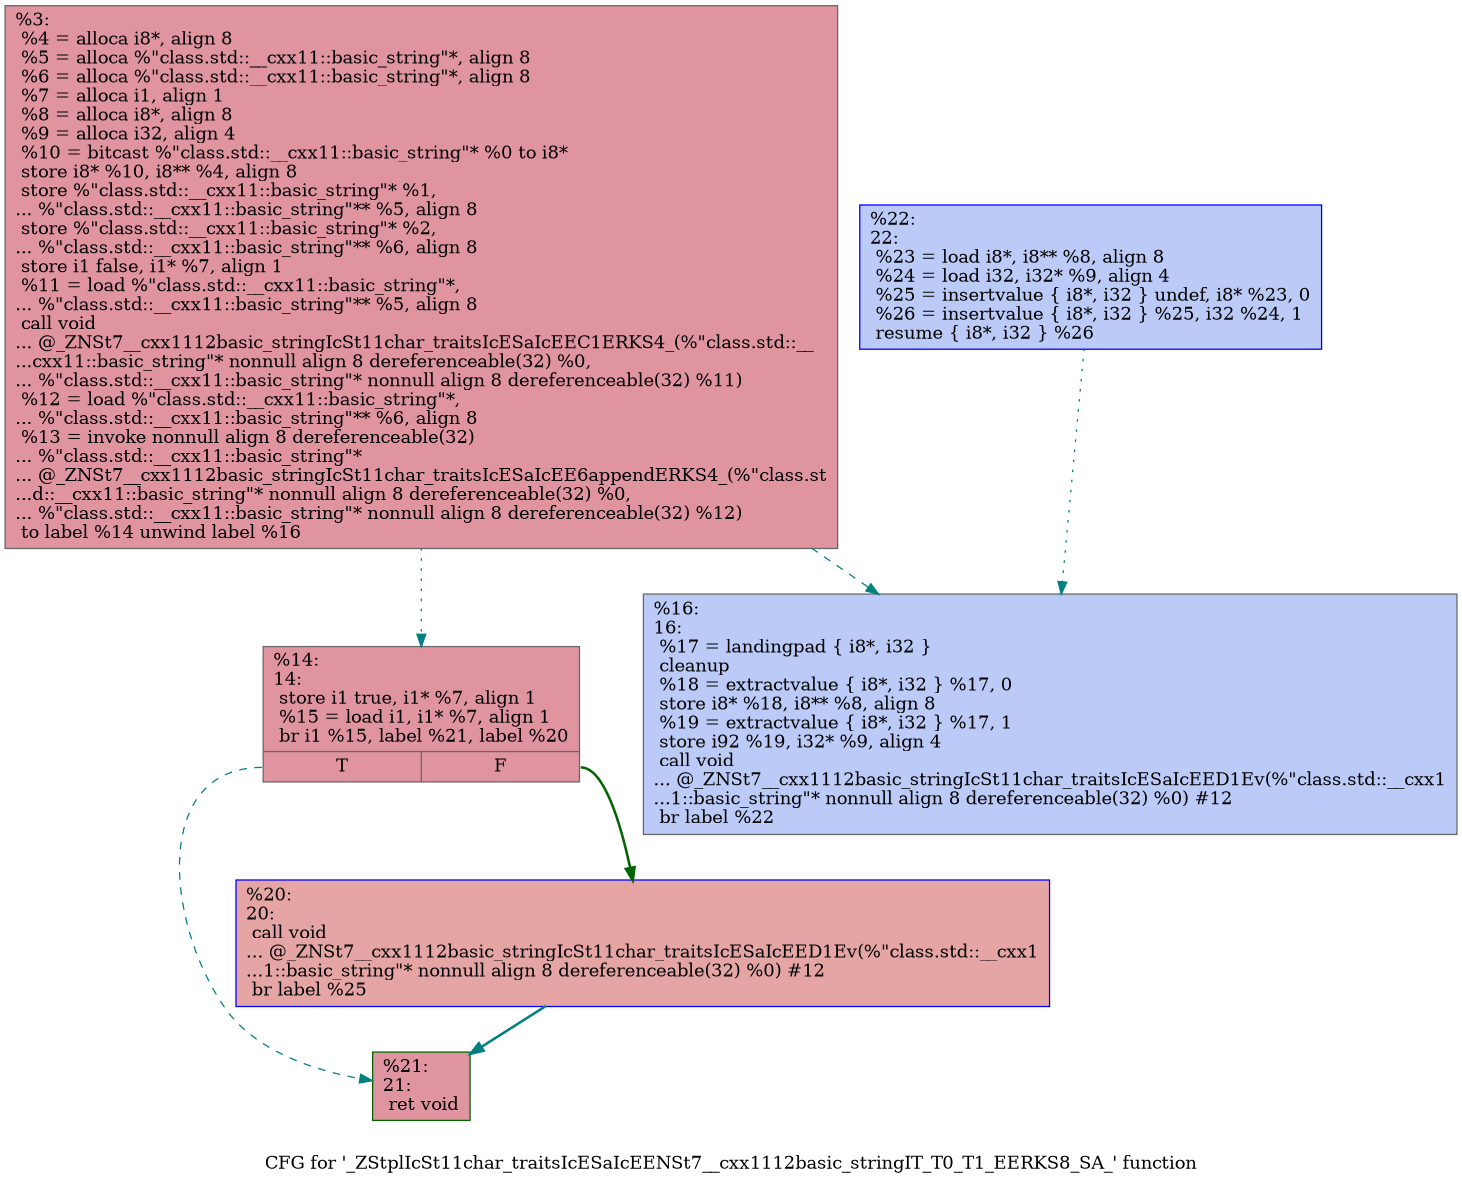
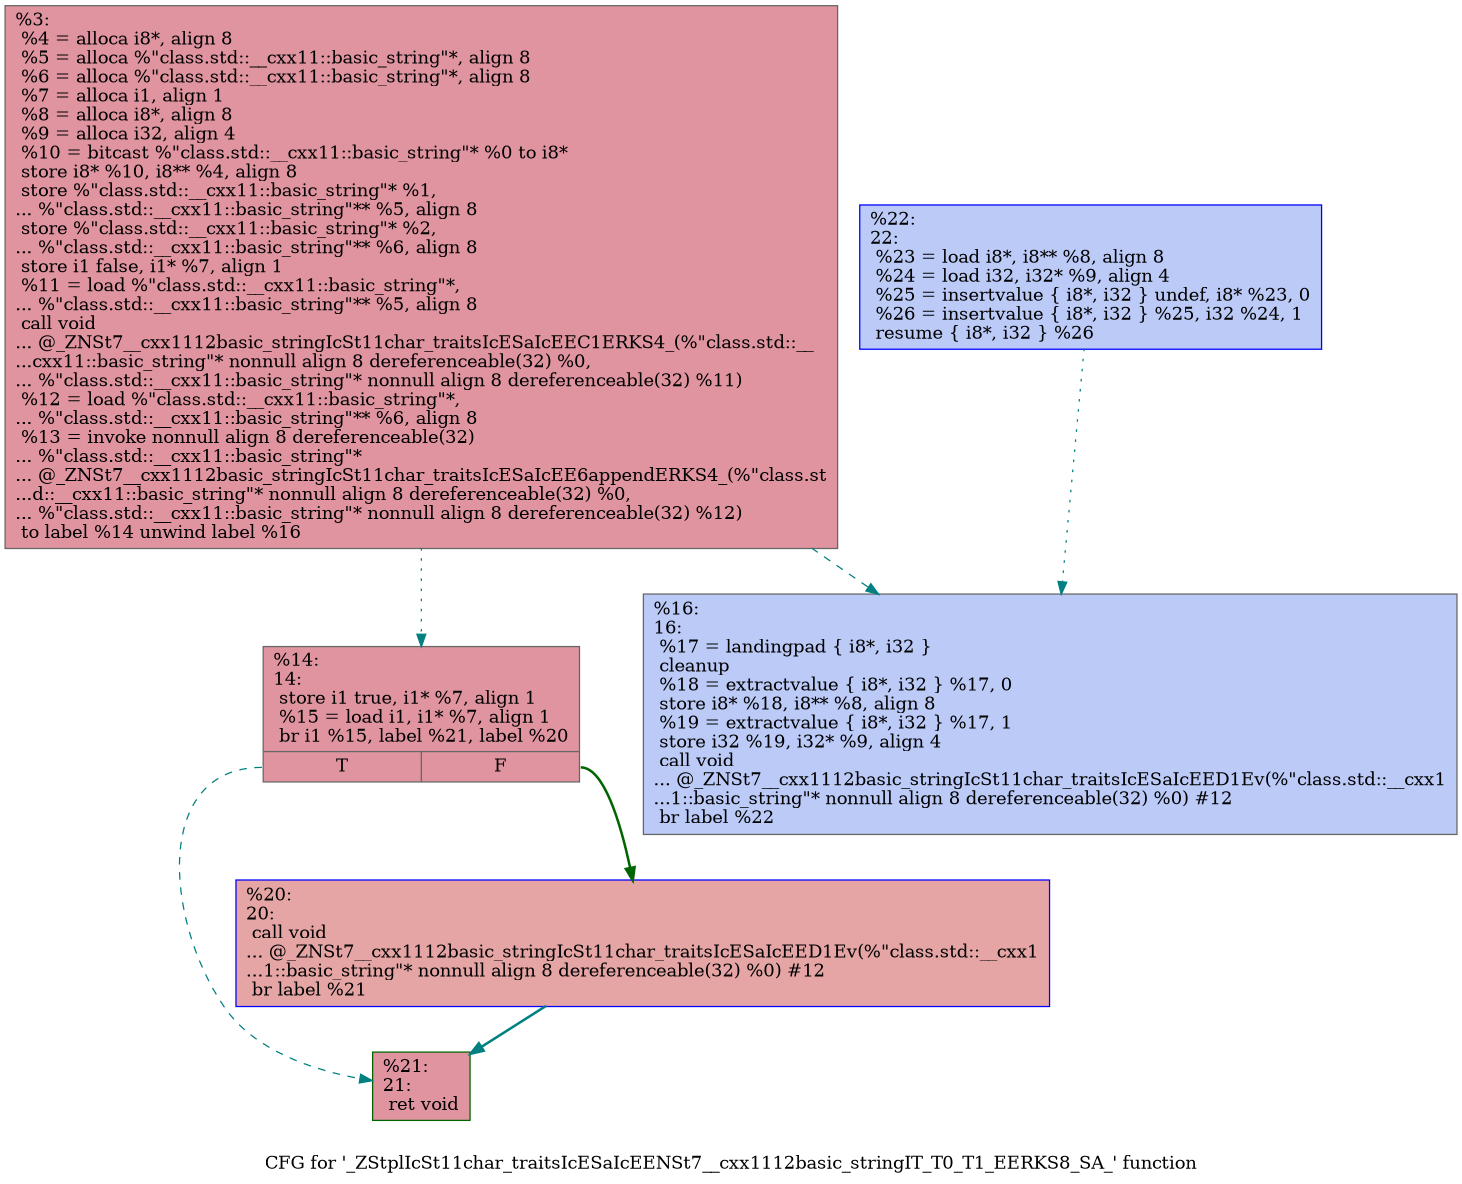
node "%16:": text "store i92 %19, i32* %9, align 4" -> "store i32 %19, i32* %9, align 4"
node "%20:": text "br label %25" -> "br label %21"
